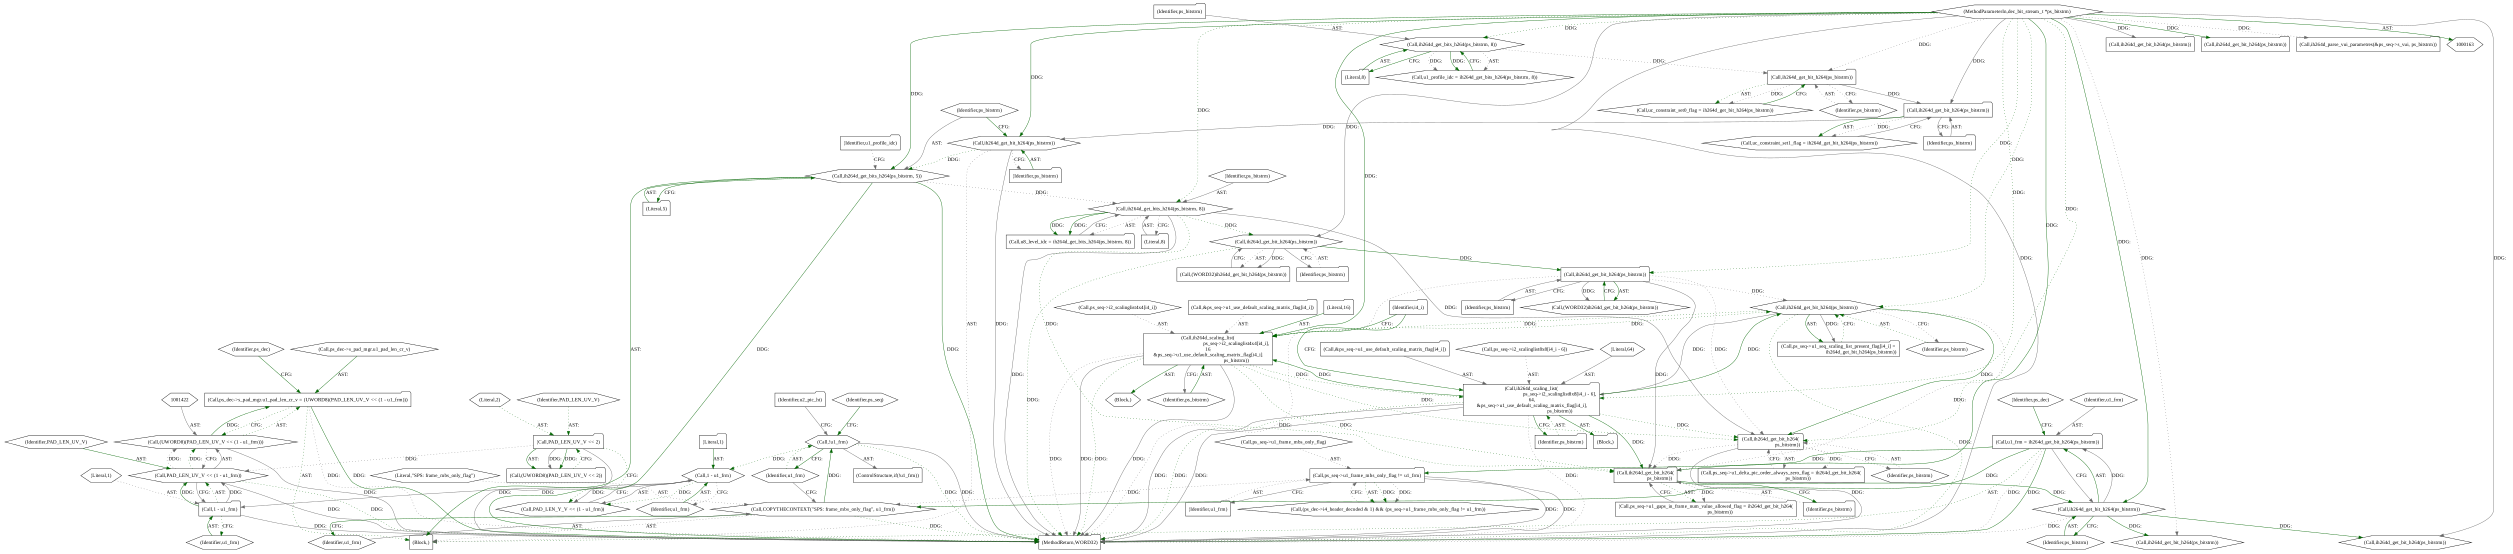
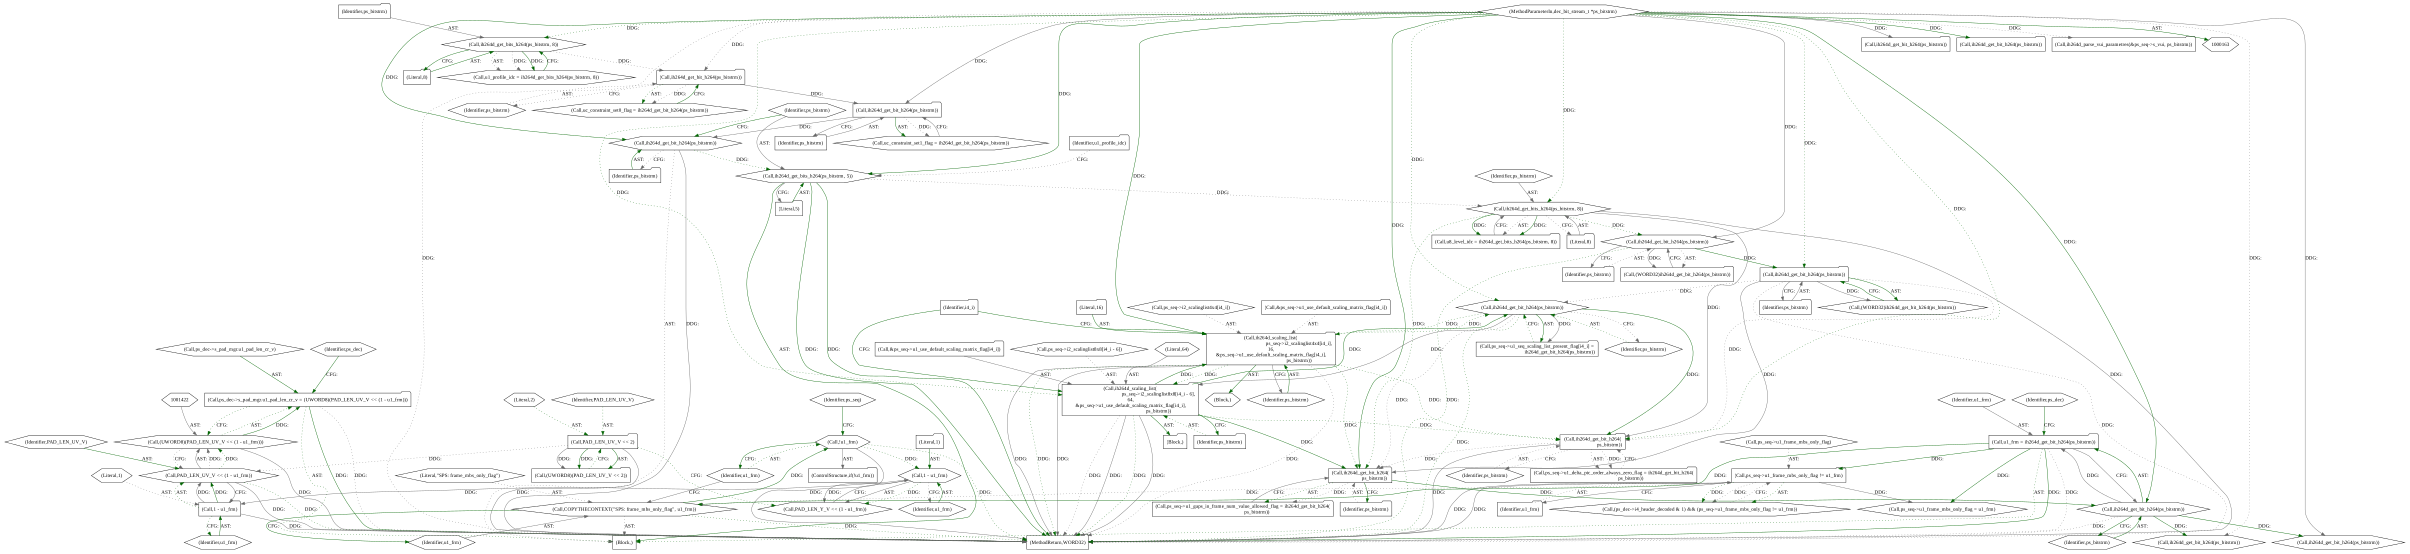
edge "(Call,ih264d_get_bits_h264(ps_bitstrm, 5))" -> "(Literal,5)": color darkgreen -> gray40
edge "(MethodParameterIn,dec_bit_stream_t *ps_bitstrm)" -> "(MethodReturn,WORD32)": style solid -> dotted
node "(Identifier,u2_pic_ht)": removed
node "(Call,ps_seq->u1_frame_mbs_only_flag = u1_frm)": added
